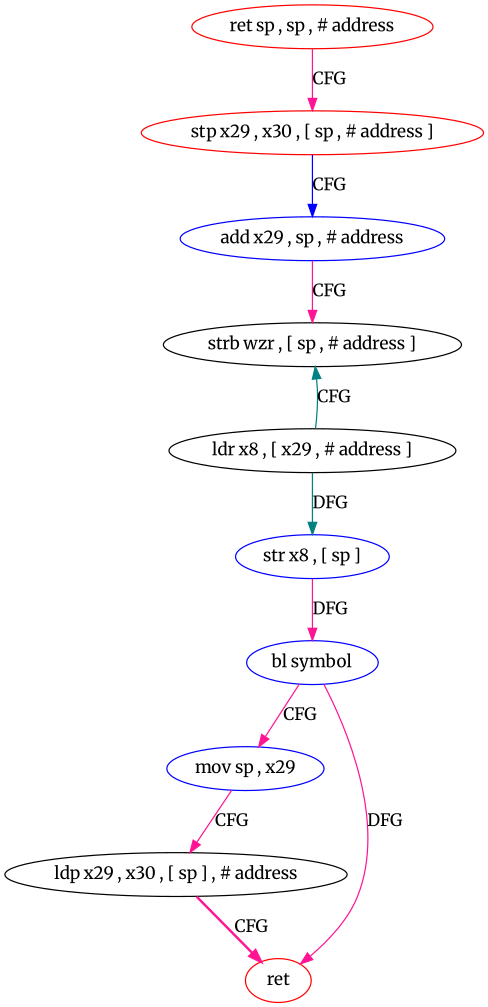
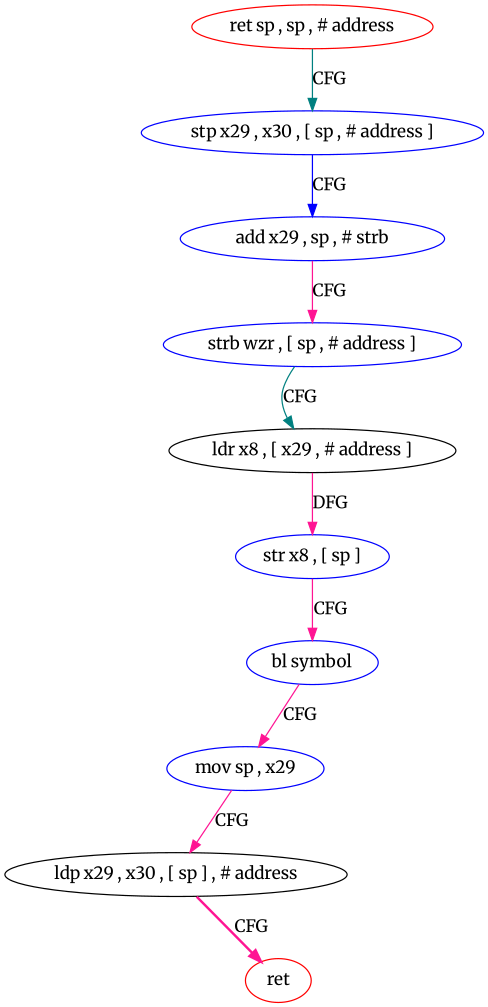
edge "ret sp , sp , # address" -> "stp x29 , x30 , [ sp , # address ]": color deeppink -> teal
node "stp x29 , x30 , [ sp , # address ]": color red -> blue
node "add x29 , sp , # address": label "add x29 , sp , # address" -> "add x29 , sp , # strb"
node "strb wzr , [ sp , # address ]": color black -> blue
edge "ldr x8 , [ x29 , # address ]" -> "strb wzr , [ sp , # address ]": reversed
edge "ldr x8 , [ x29 , # address ]" -> "str x8 , [ sp ]": color teal -> deeppink
edge "str x8 , [ sp ]" -> "bl symbol": label "DFG" -> "CFG"
edge "bl symbol" -> "ret": removed, label "DFG"
